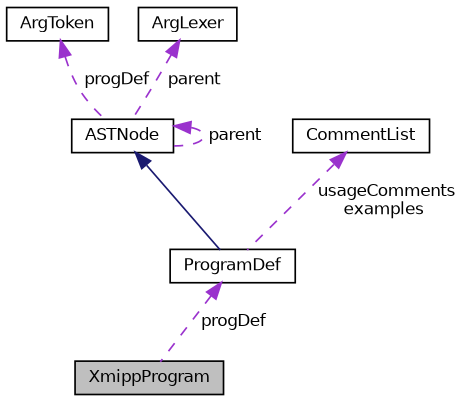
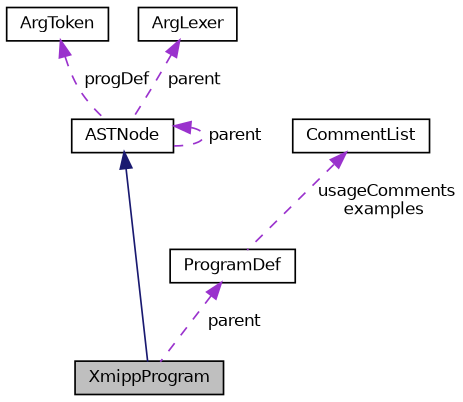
edge "ProgramDef" -> "ASTNode": now "XmippProgram" -> "ASTNode"
edge "XmippProgram" -> "ProgramDef": label " progDef" -> " parent"
